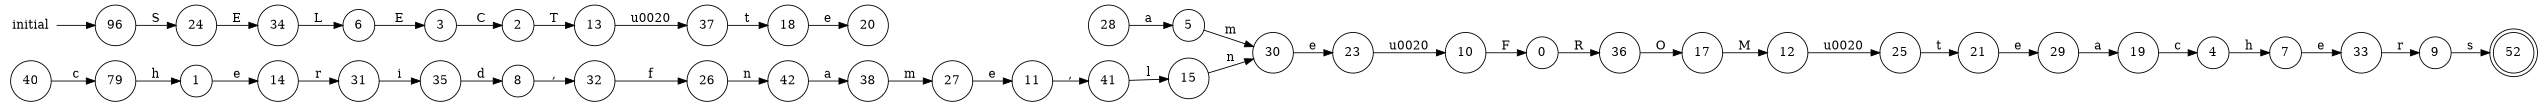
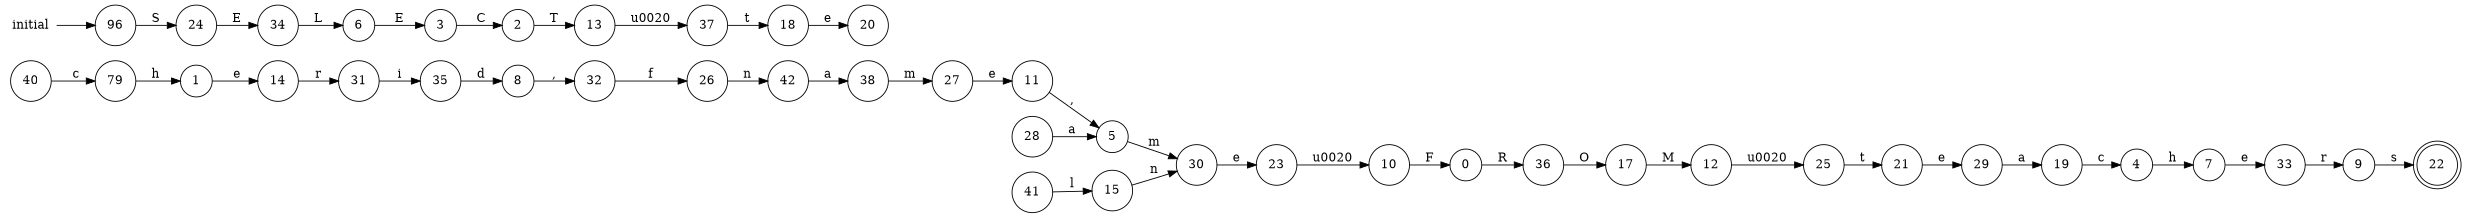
node "52": label "52" -> "22"
edge "11" -> "41": now "11" -> "5"
